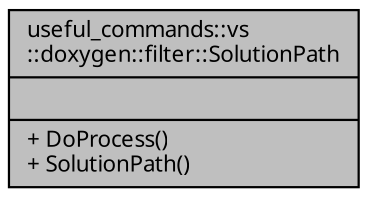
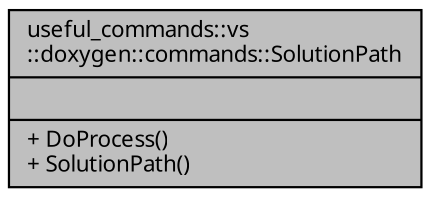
node "useful_commands::vs": text "::doxygen::filter::SolutionPath" -> "::doxygen::commands::SolutionPath"
